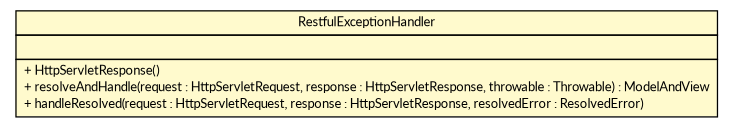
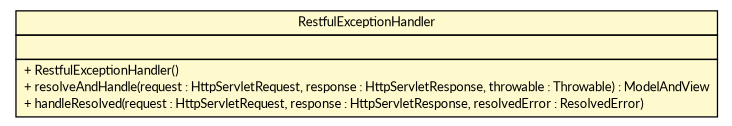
node "RestfulExceptionHandler": text "+ HttpServletResponse()" -> "+ RestfulExceptionHandler()"
